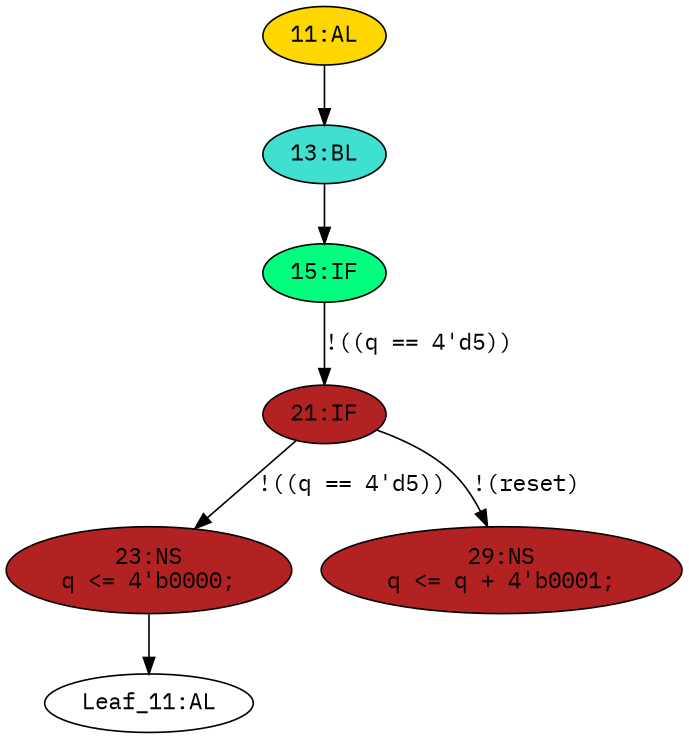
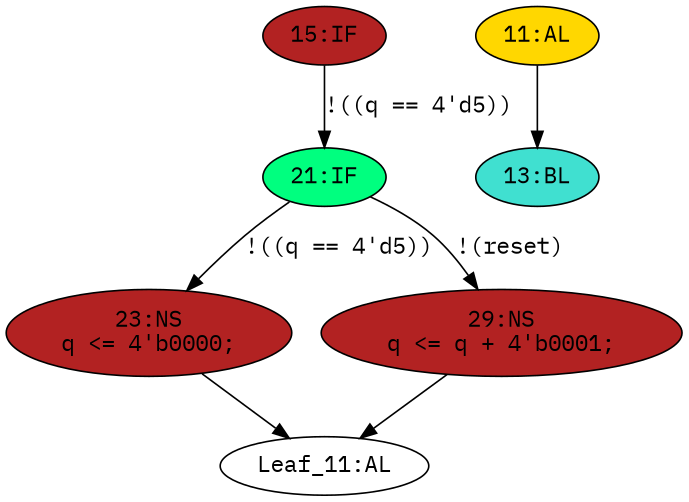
edge "13:BL" -> "15:IF": removed
node "15:IF": fillcolor springgreen -> firebrick
edge "29:NS q <= q + 4'b0001;" -> "Leaf_11:AL": added
node "21:IF": fillcolor firebrick -> springgreen
